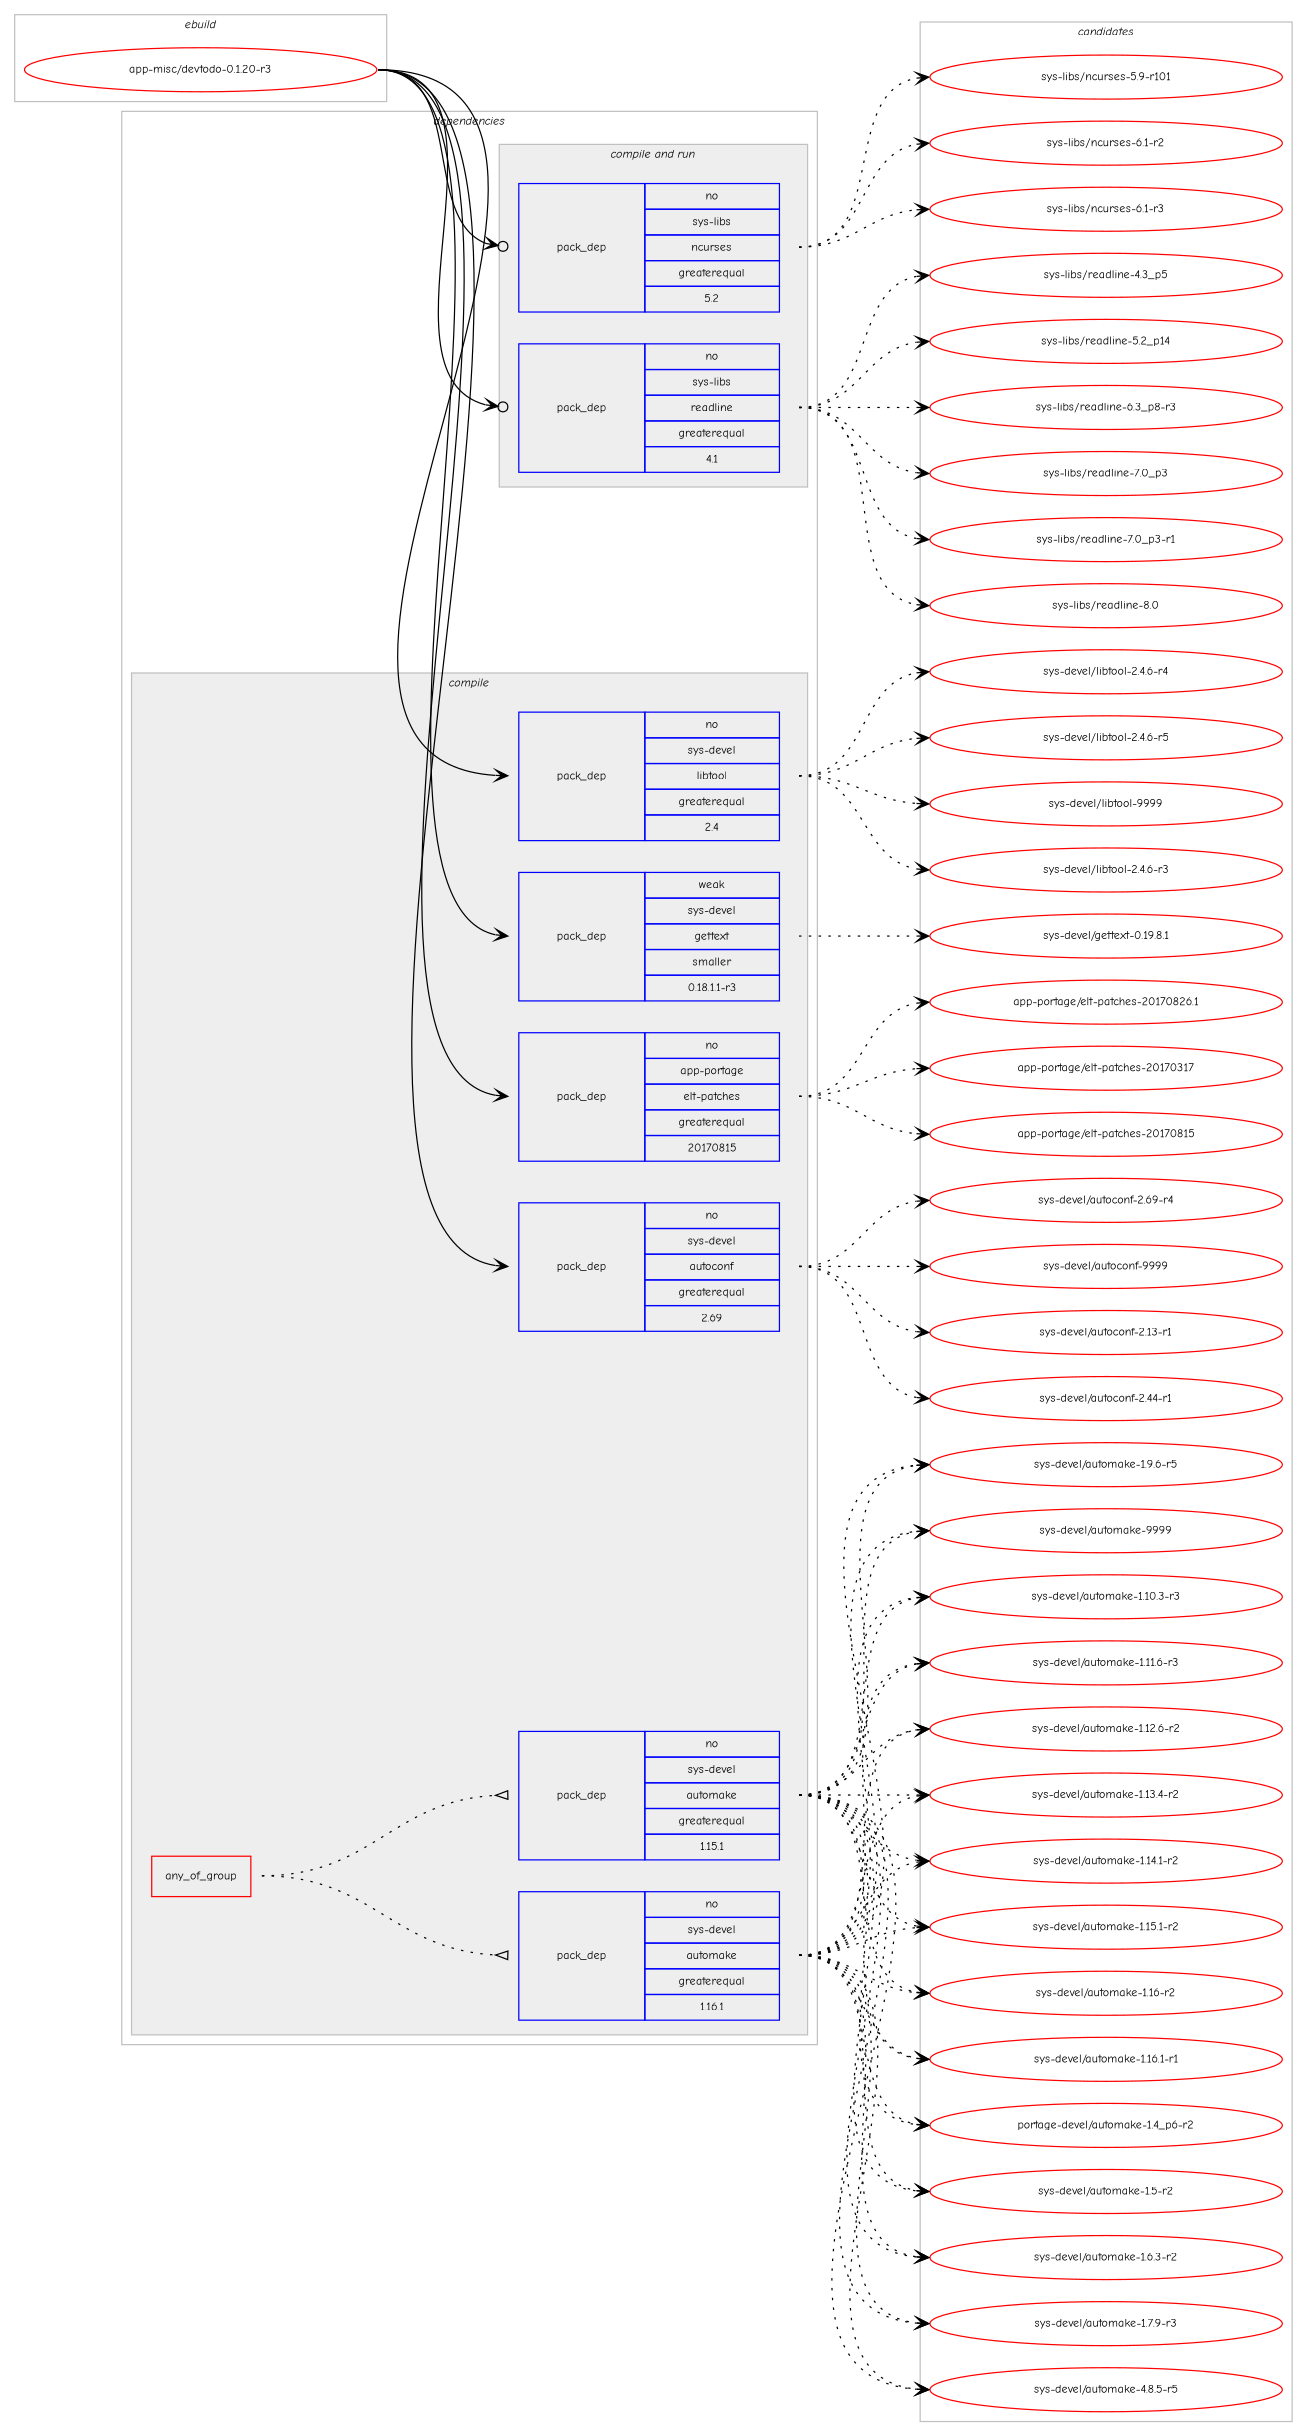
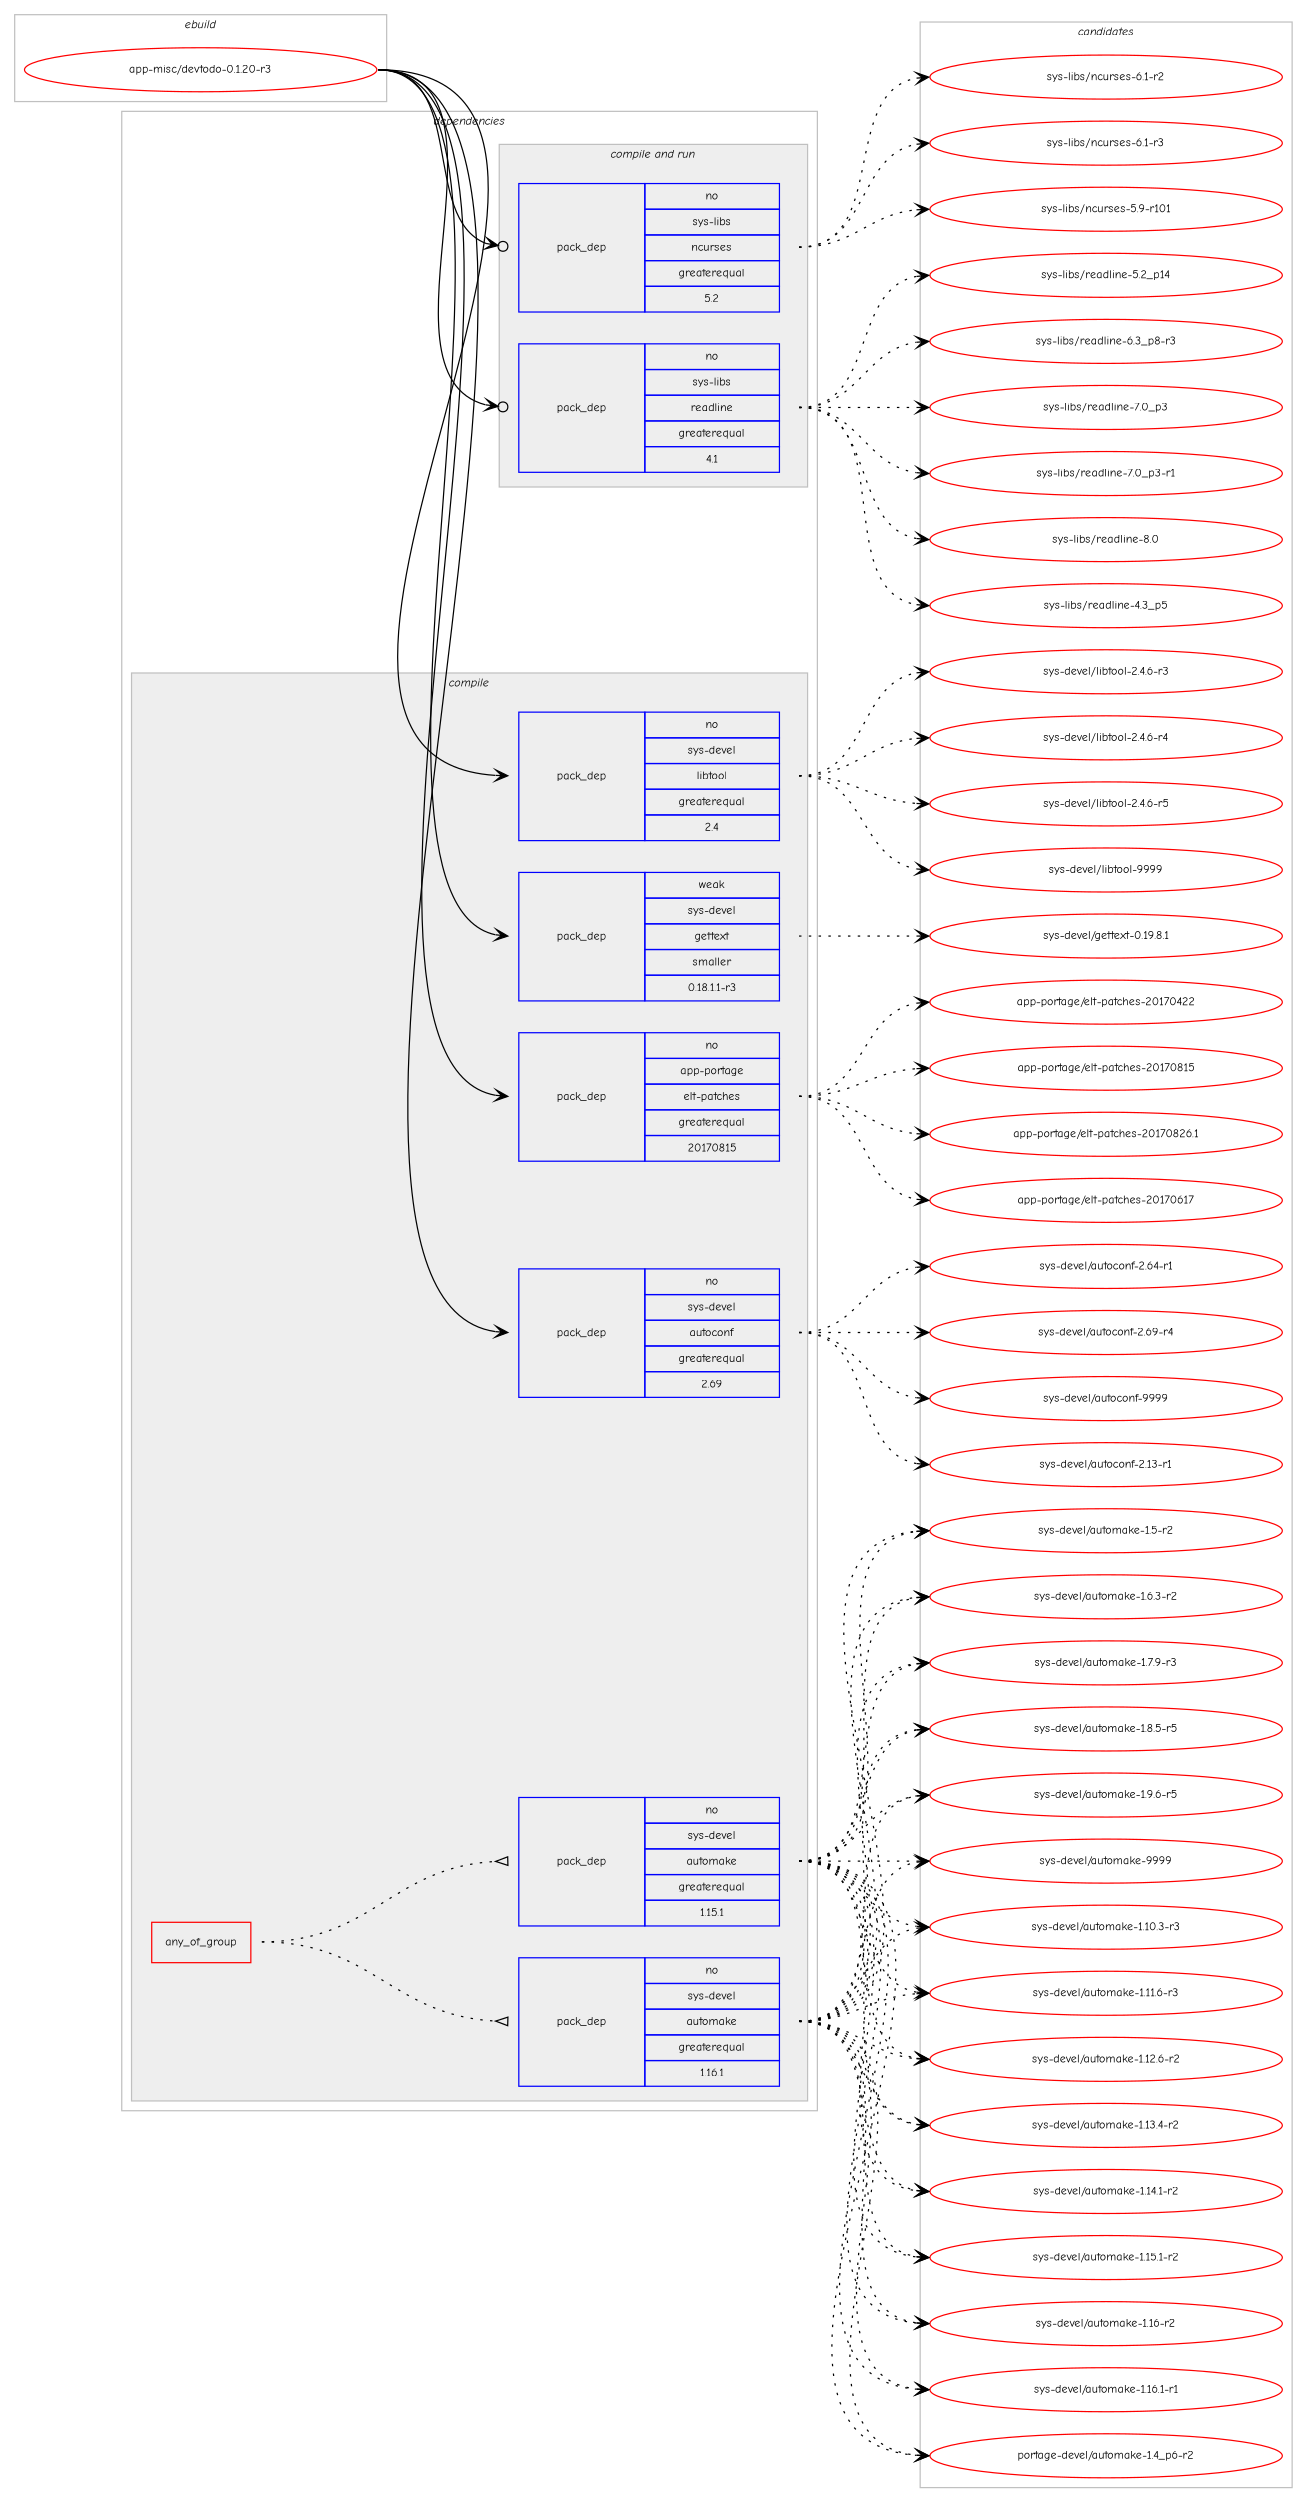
node "app-portage/elt-patches-20170422": added
node "app-portage/elt-patches-20170317": label "app-portage/elt-patches-20170317" -> "app-portage/elt-patches-20170617"
node "sys-devel/autoconf-2.44-r1": label "sys-devel/autoconf-2.44-r1" -> "sys-devel/autoconf-2.64-r1"
node "sys-devel/automake-4.8.5-r5": label "sys-devel/automake-4.8.5-r5" -> "sys-devel/automake-1.8.5-r5"
